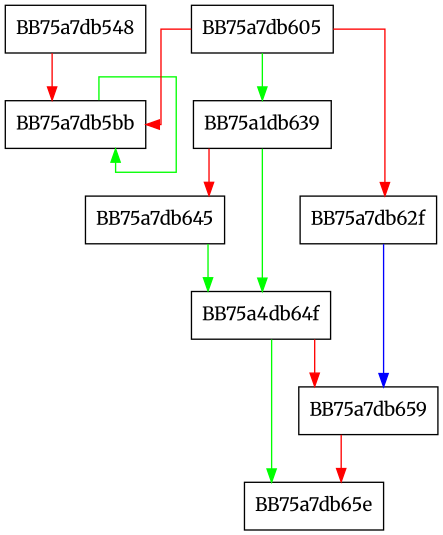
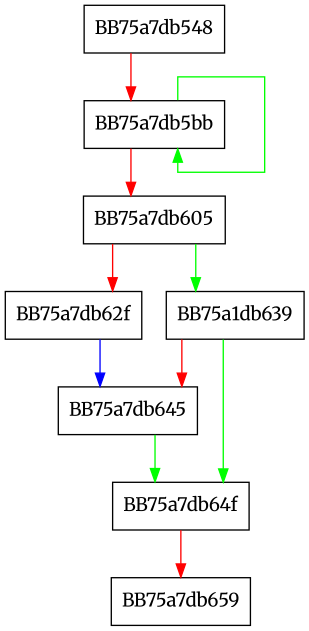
edge "BB75a7db605" -> "BB75a7db5bb": reversed
edge "BB75a7db62f" -> "BB75a7db659": now "BB75a7db62f" -> "BB75a7db645"
node "BB75a4db64f": label "BB75a4db64f" -> "BB75a7db64f"
node "BB75a7db65e": removed
